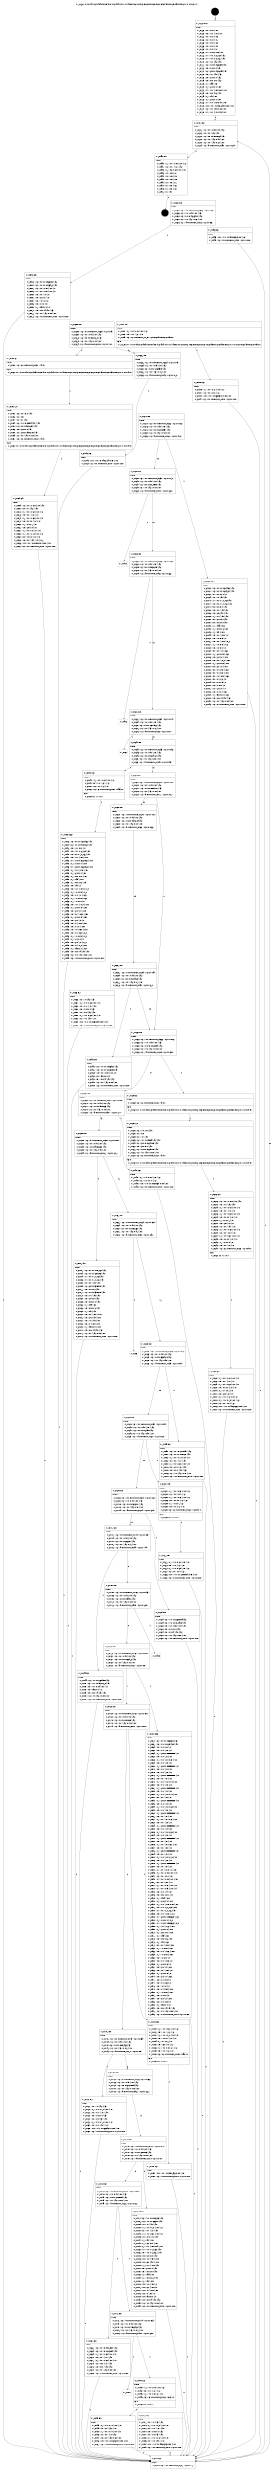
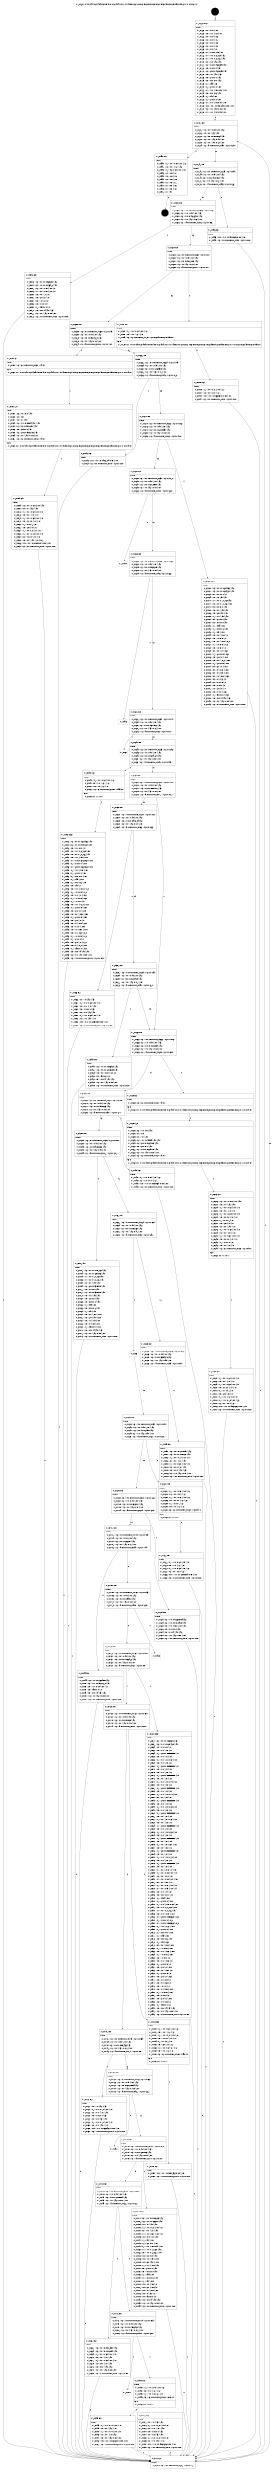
node "0x4014e4 [28]": added
node "0x40151c [28]": added
edge "0x401554 [28]" -> "0x401570 [28]": added, label "23"
edge "0x401618 [28]" -> "0x401ca5 [34]": added, label "1"
edge "0x4016c0 [28]" -> "0x4016dc [28]": now "0x401f3a" -> "0x4016dc [28]"
node "0x401ea4": added
